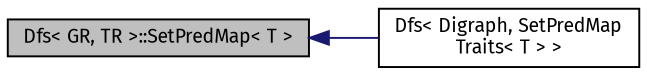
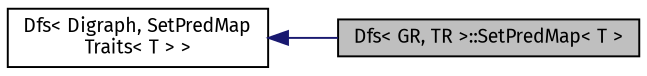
edge "Dfs< Digraph, SetPredMap Traits< T > >" -> "Dfs< GR, TR >::SetPredMap< T >": reversed
